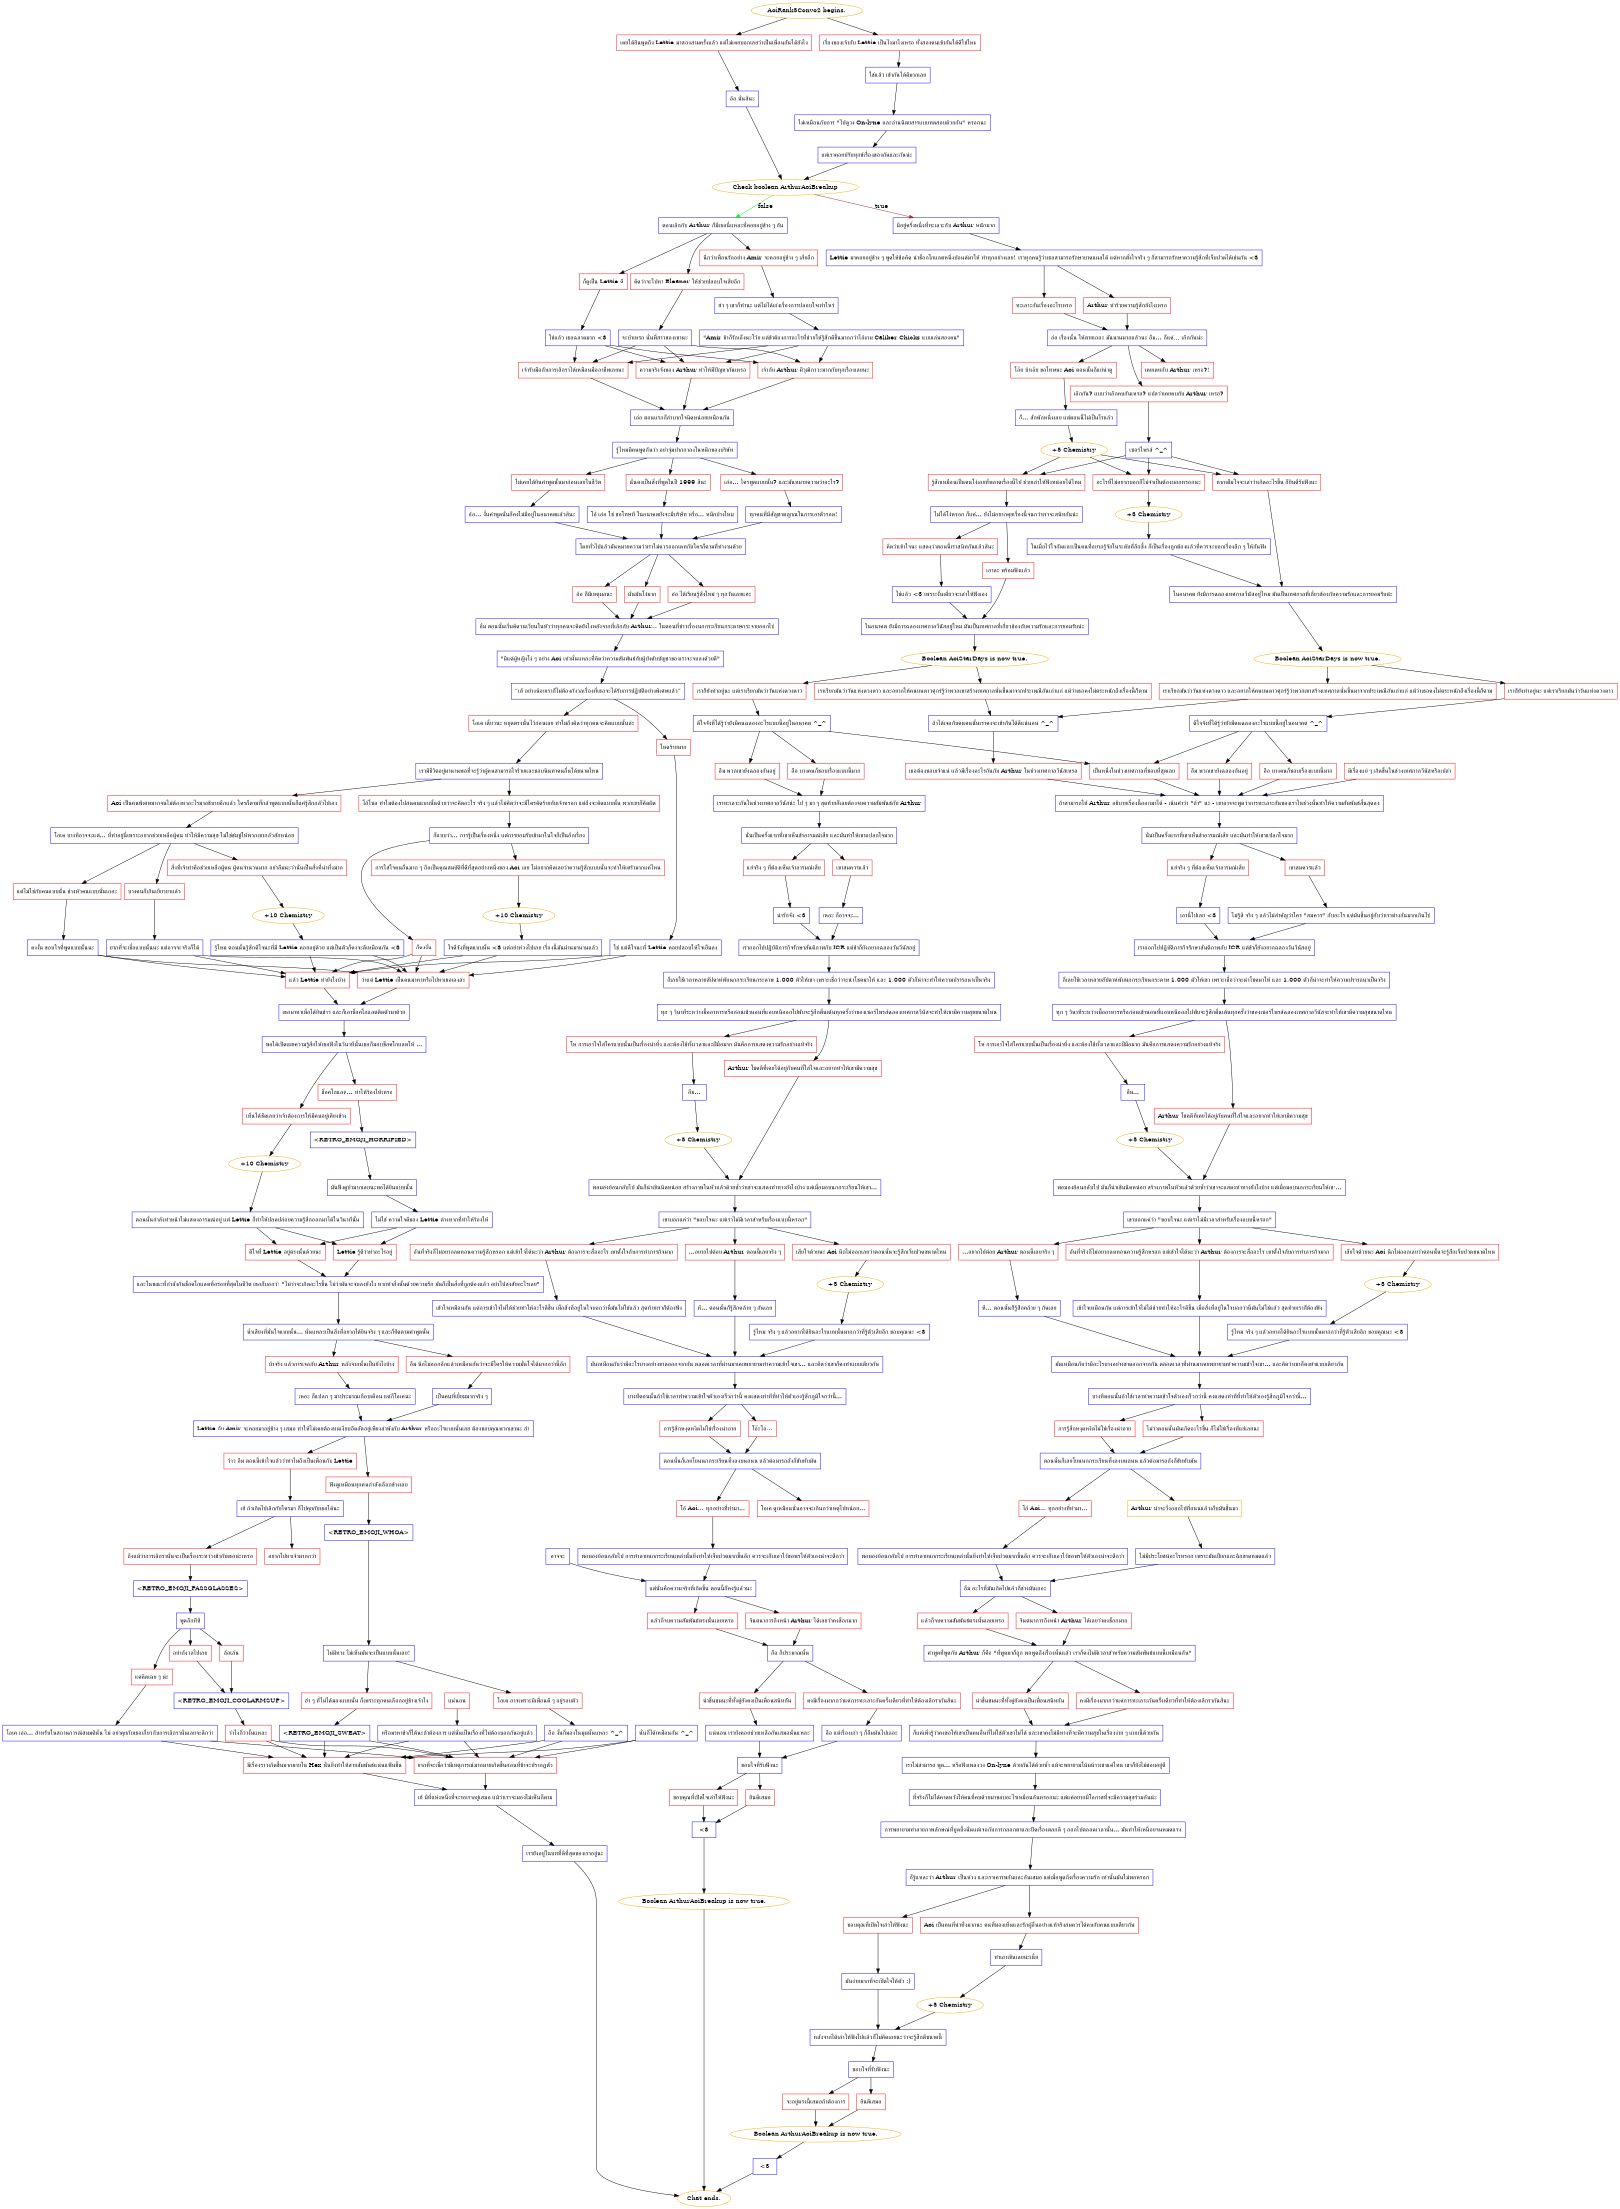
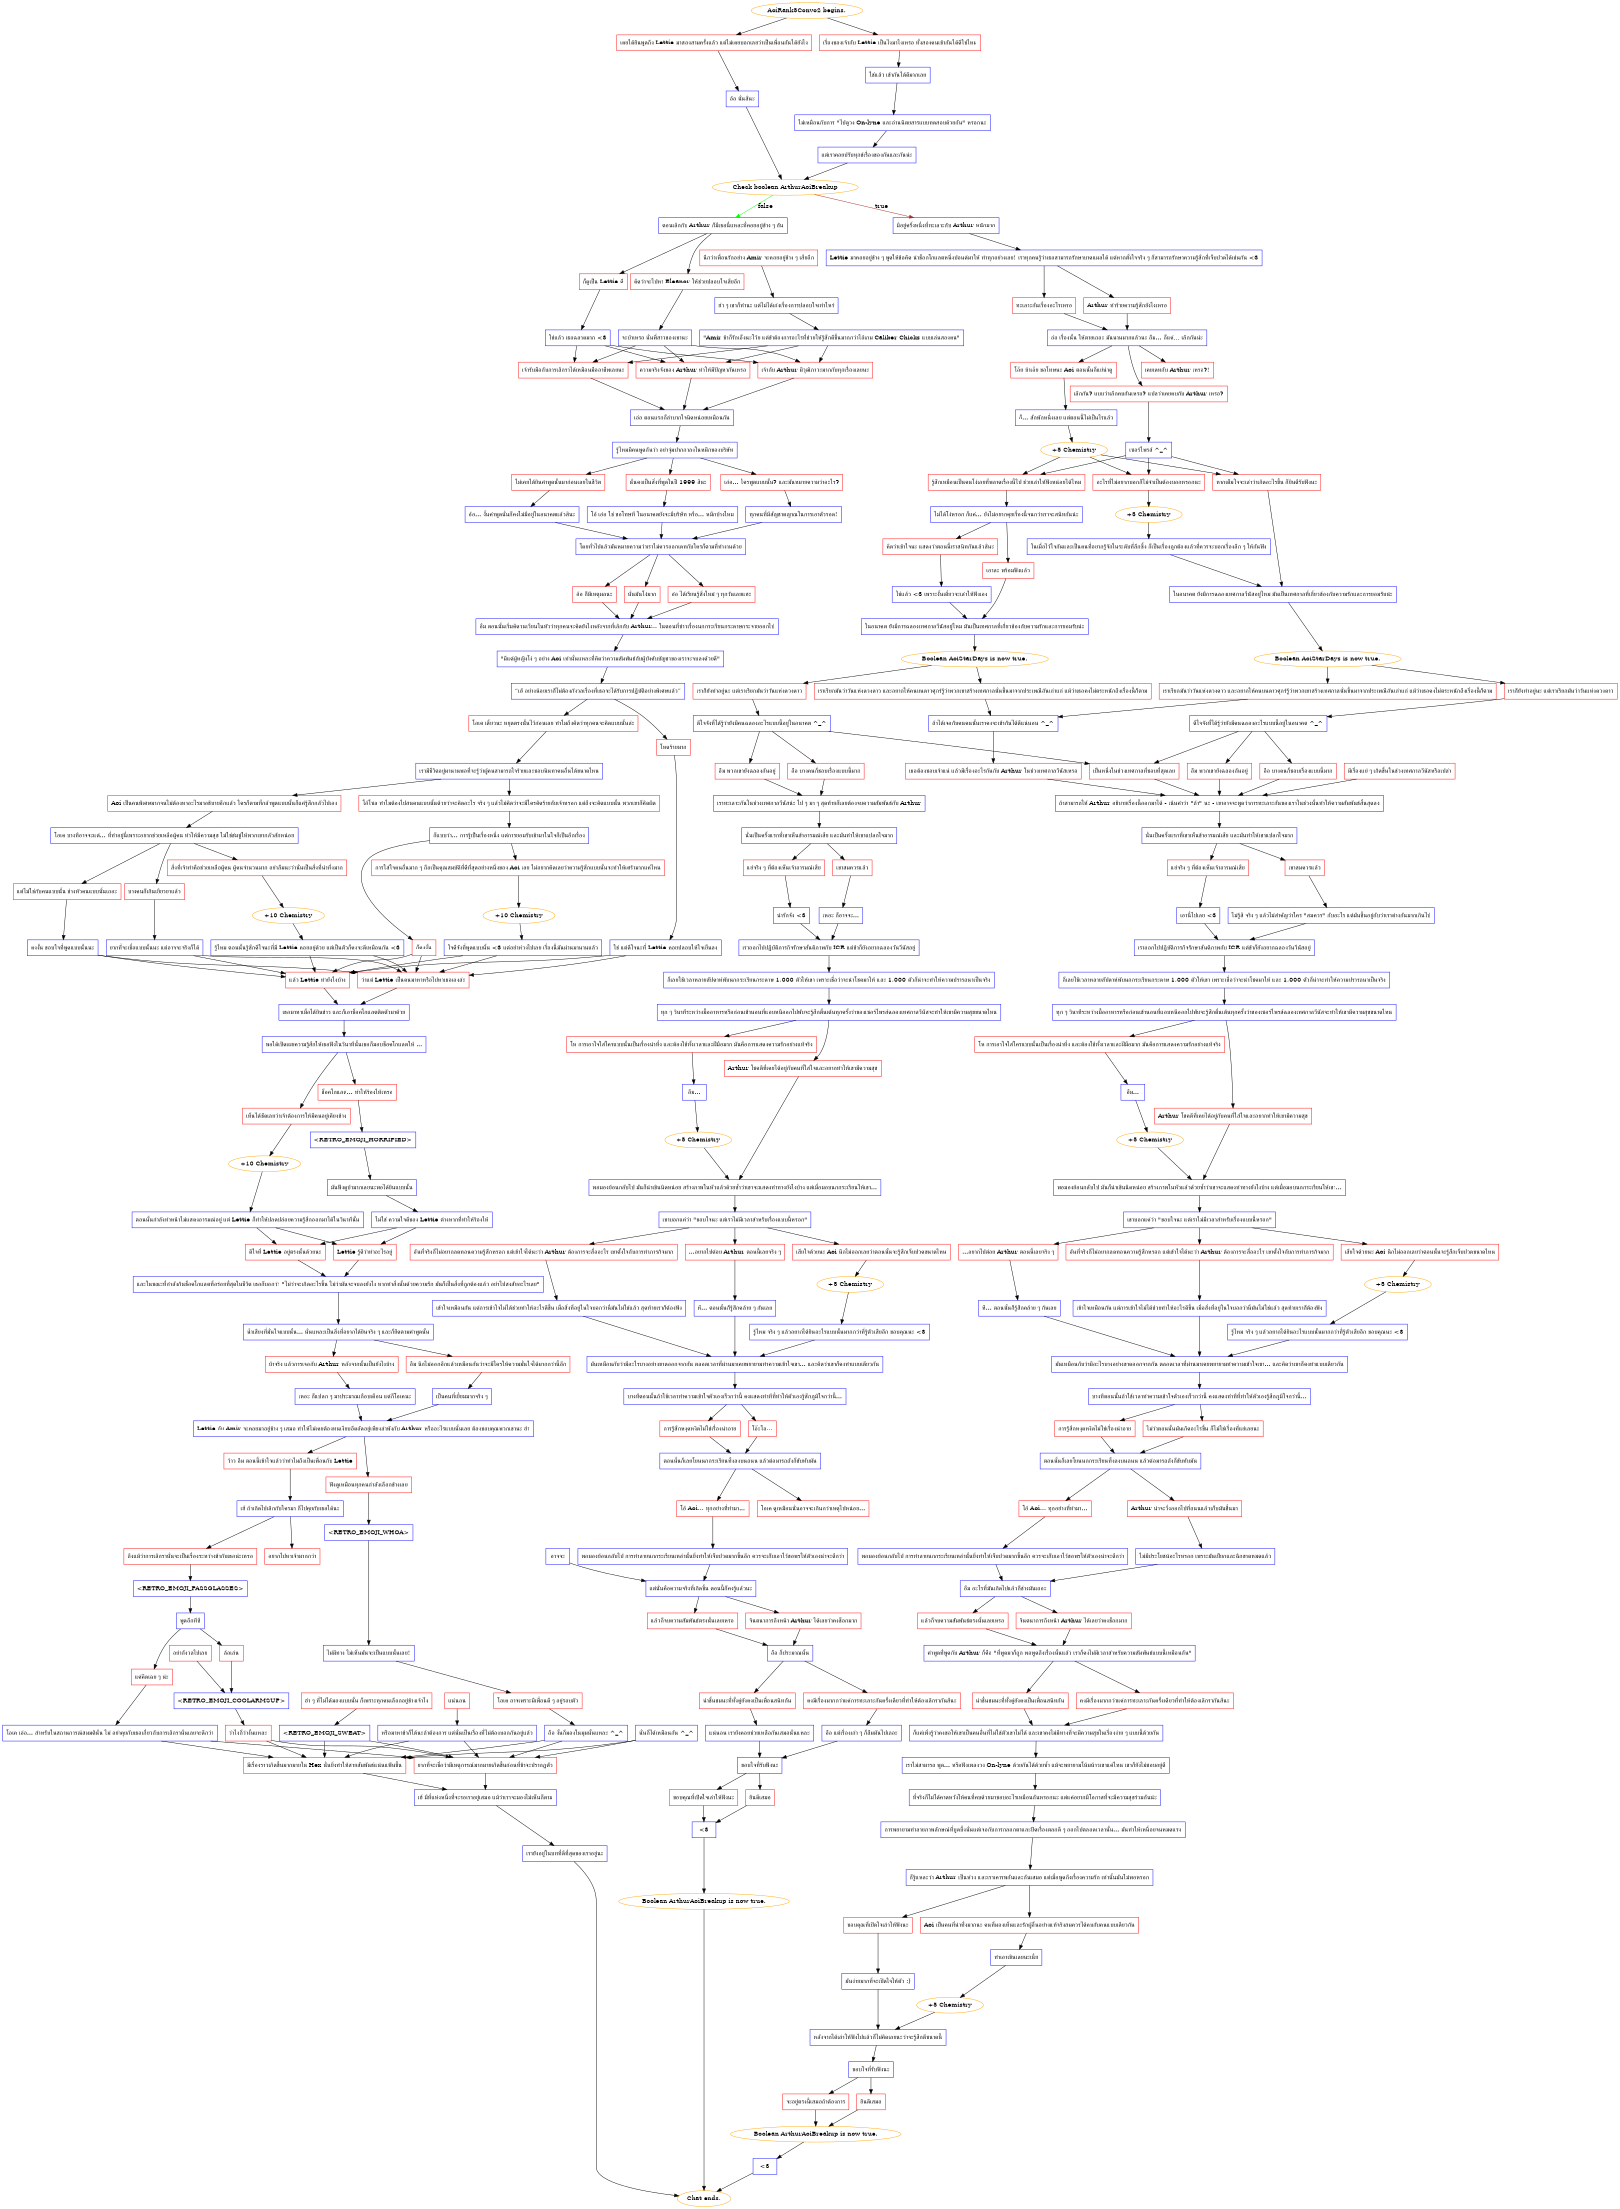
edge "ตอนเลิกกับ Arthur ก็มีเธอนี่แหละที่คอยอยู่ข้าง ๆ กัน" -> "นึกว่าเพื่อนรักอย่าง Amir จะคอยอยู่ข้าง ๆ เสียอีก": removed
node "Arthur น่าจะวิ่งออกไปที่ถนนแล้วเก็บมันขึ้นมา": color orange -> red
edge "พูดอีกทีซิ" -> "อย่ากังวลไปเลย": removed
edge "ไม่มีทาง ไม่เห็นมันจะเป็นแบบนั้นเลย!" -> "ฮ่า ๆ ที่ไม่ได้มองแบบนั้น ก็เพราะทุกคนเลือกอยู่ข้างเจ้าไง": removed
